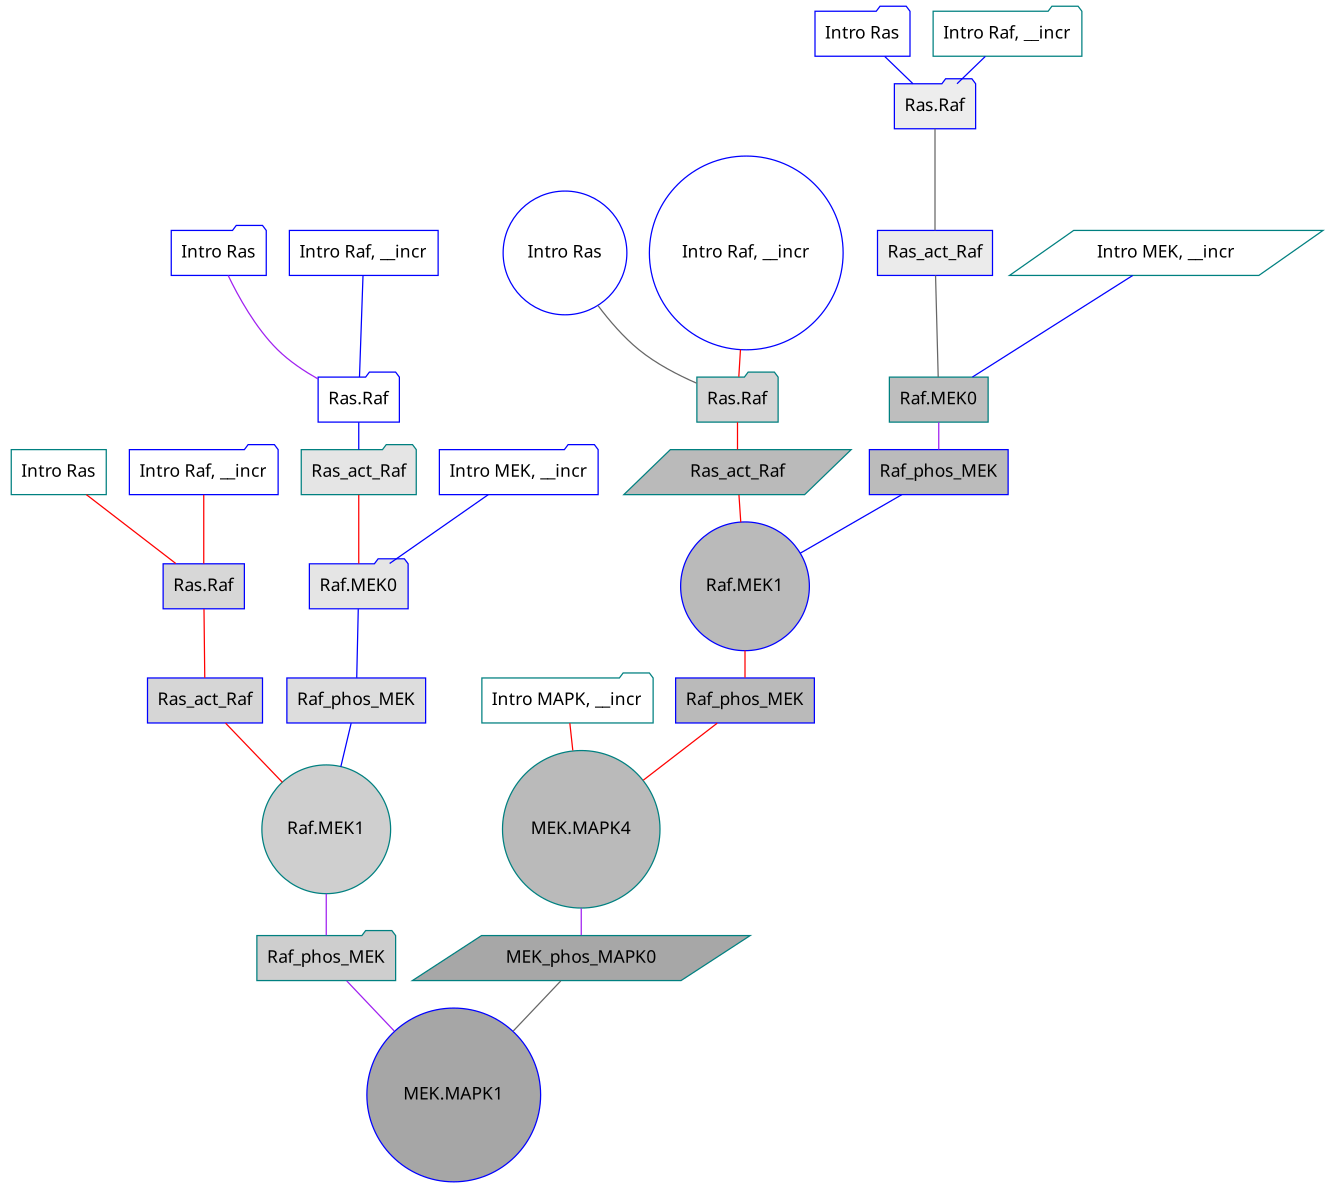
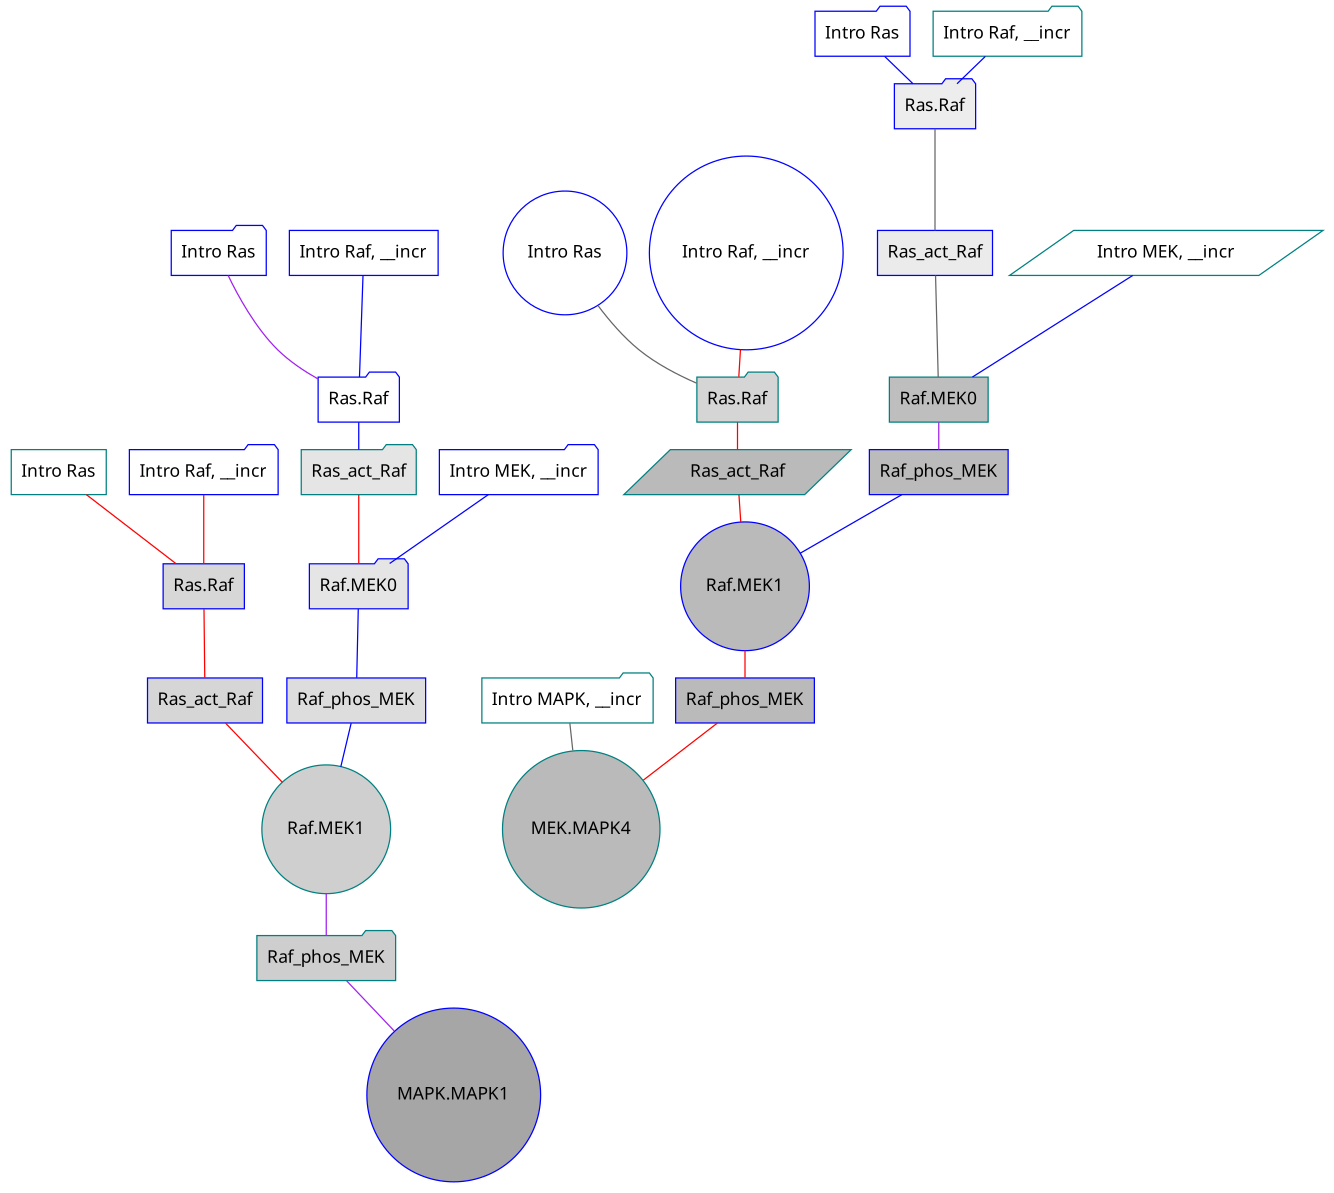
edge "Intro MAPK, __incr" -- "MEK.MAPK4": color red -> gray40
node "MEK_phos_MAPK0": removed
node "MEK.MAPK1": label "MEK.MAPK1" -> "MAPK.MAPK1"
